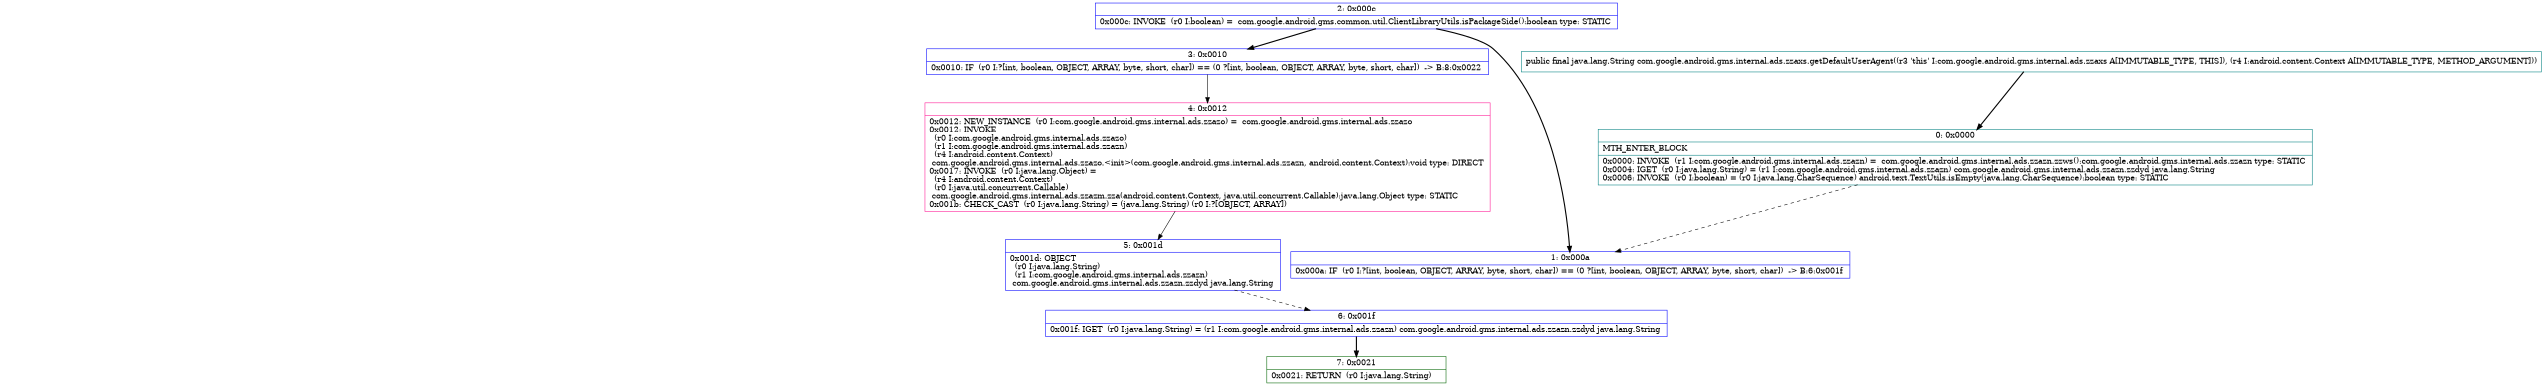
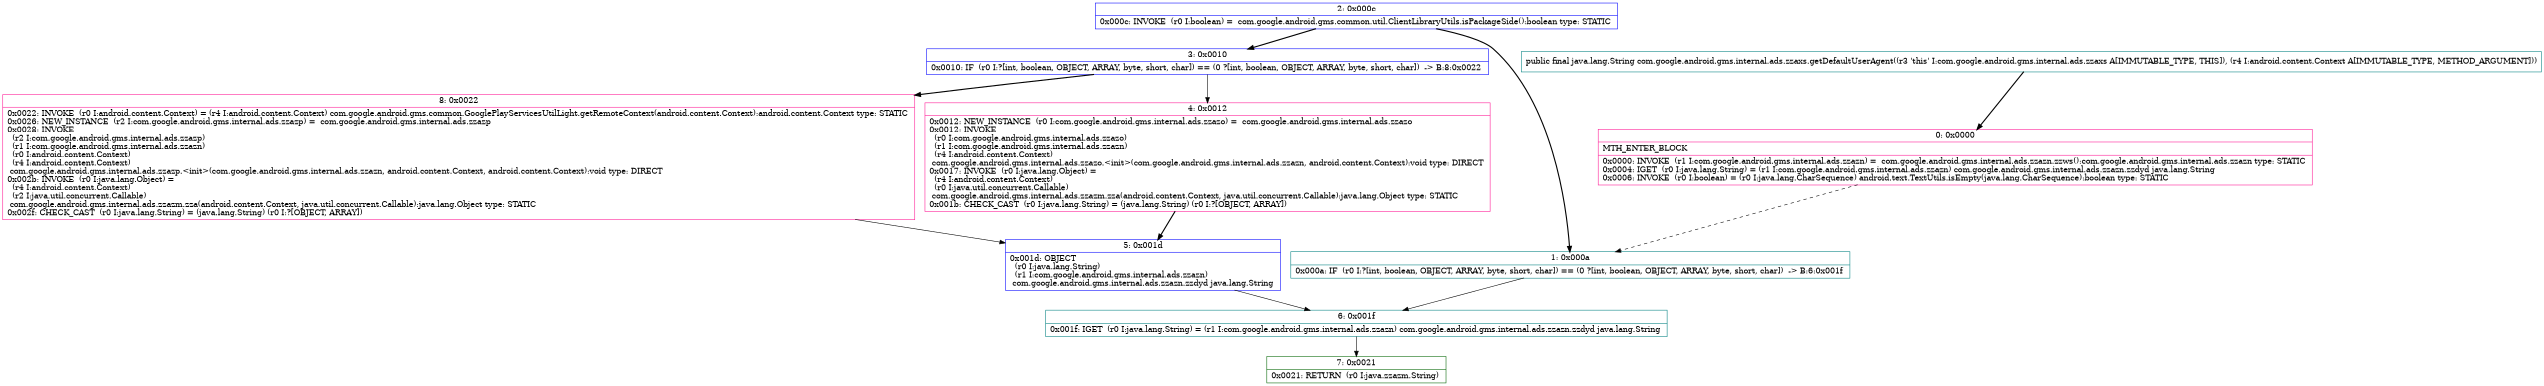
node "8: 0x0022": added
node "0: 0x0000": color teal -> deeppink
edge "4: 0x0012" -> "5: 0x001d": style solid -> bold
node "1: 0x000a": color blue -> teal
edge "1: 0x000a" -> "6: 0x001f": added
edge "5: 0x001d" -> "6: 0x001f": style dashed -> solid
node "6: 0x001f": color blue -> teal
edge "6: 0x001f" -> "7: 0x0021": style bold -> solid
node "7: 0x0021": text "0x0021: RETURN  (r0 I:java.lang.String)" -> "0x0021: RETURN  (r0 I:java.zzazm.String)"
